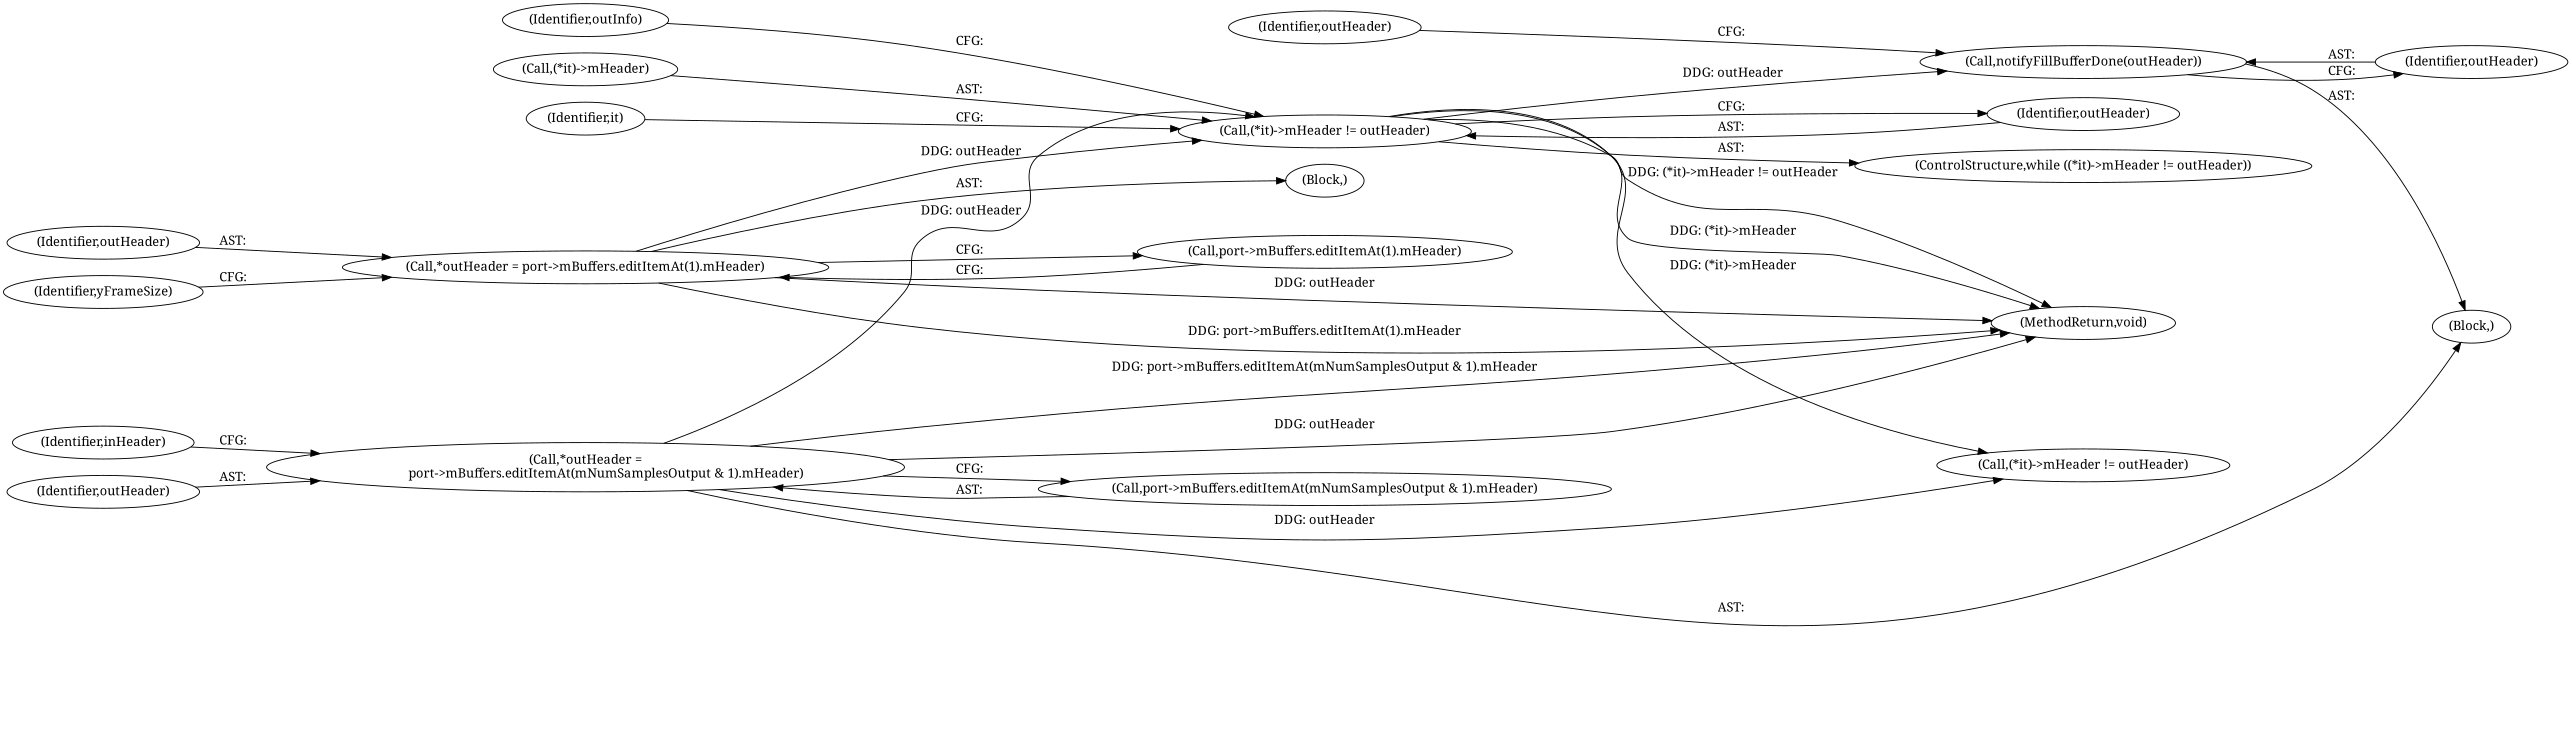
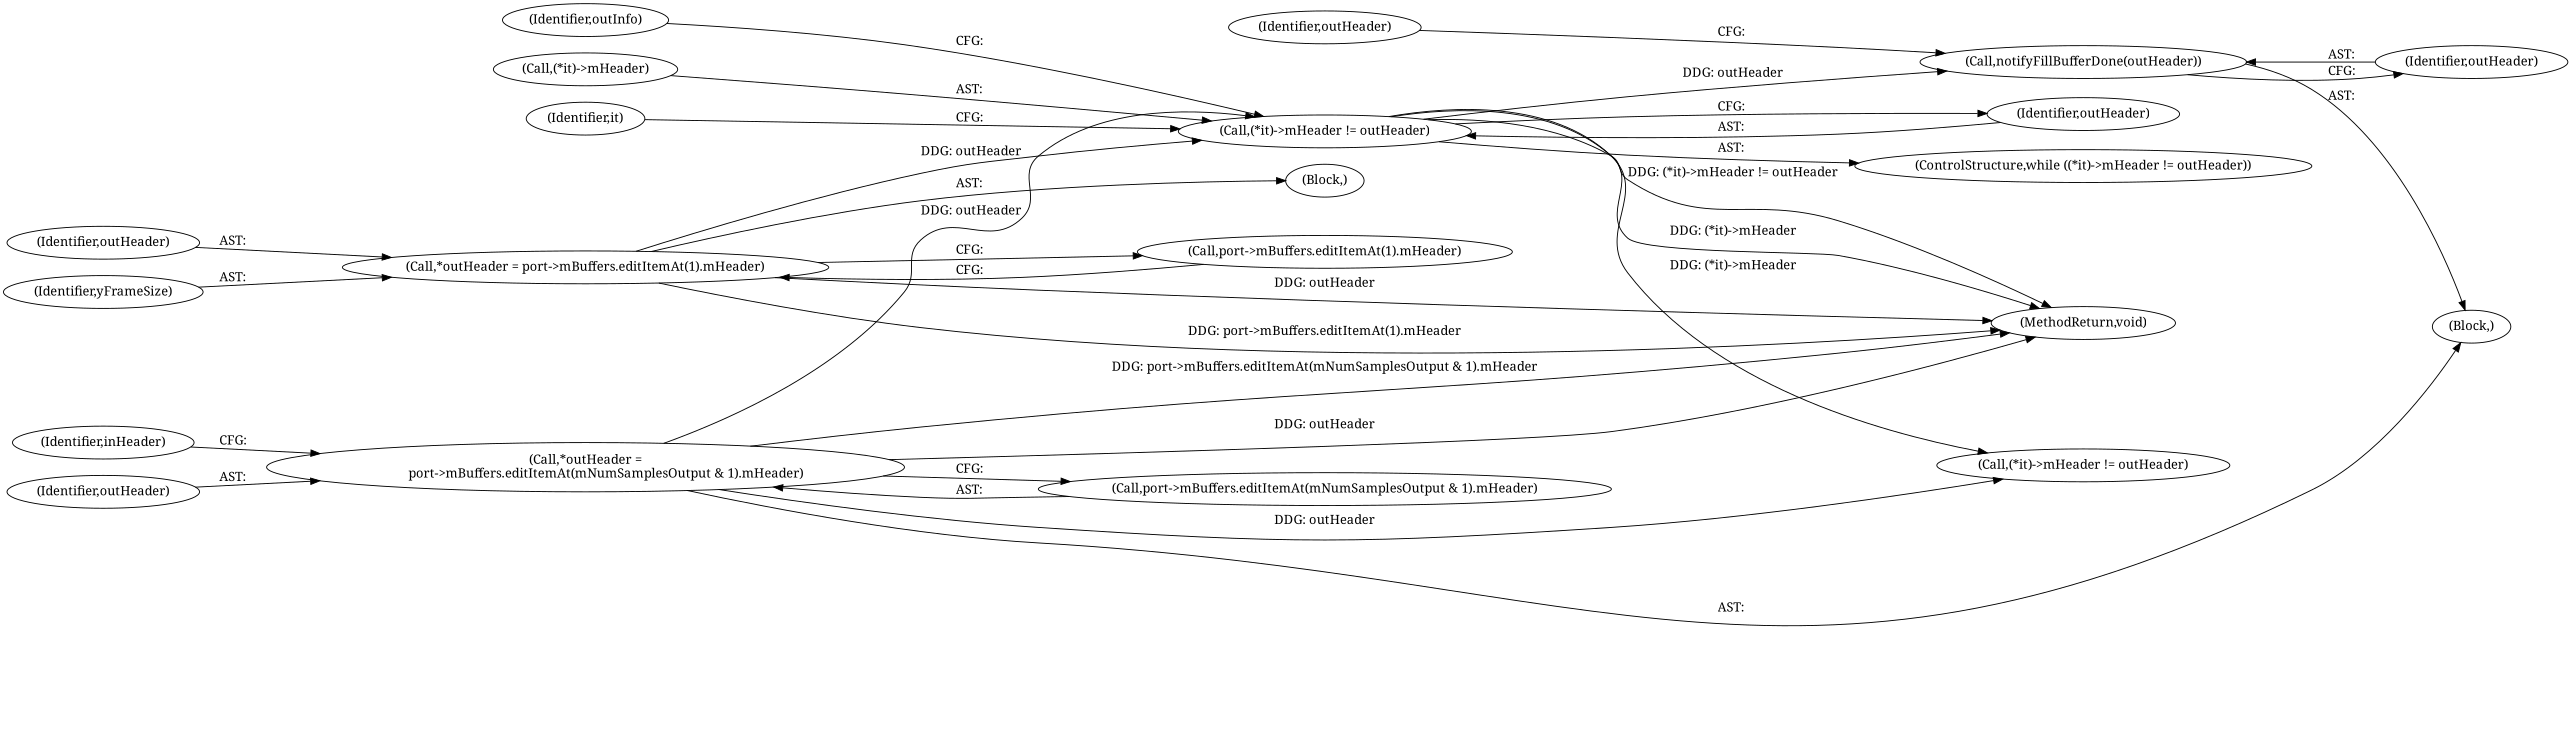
edge "(Identifier,yFrameSize)" -> "(Call,*outHeader = port->mBuffers.editItemAt(1).mHeader)": label "CFG: " -> "AST: "
